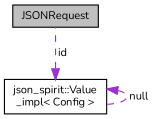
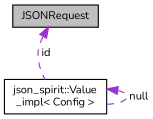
edge "JSONRequest" -> "json_spirit::Value _impl< Config >": reversed
